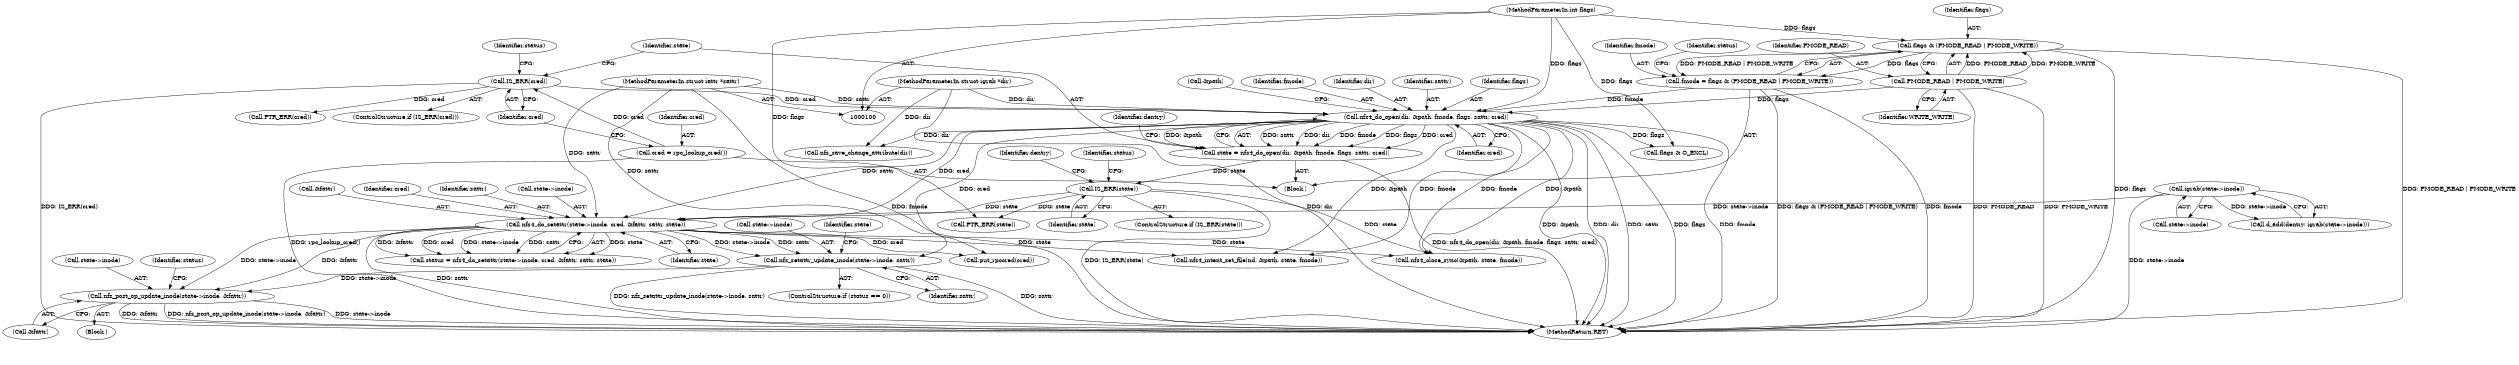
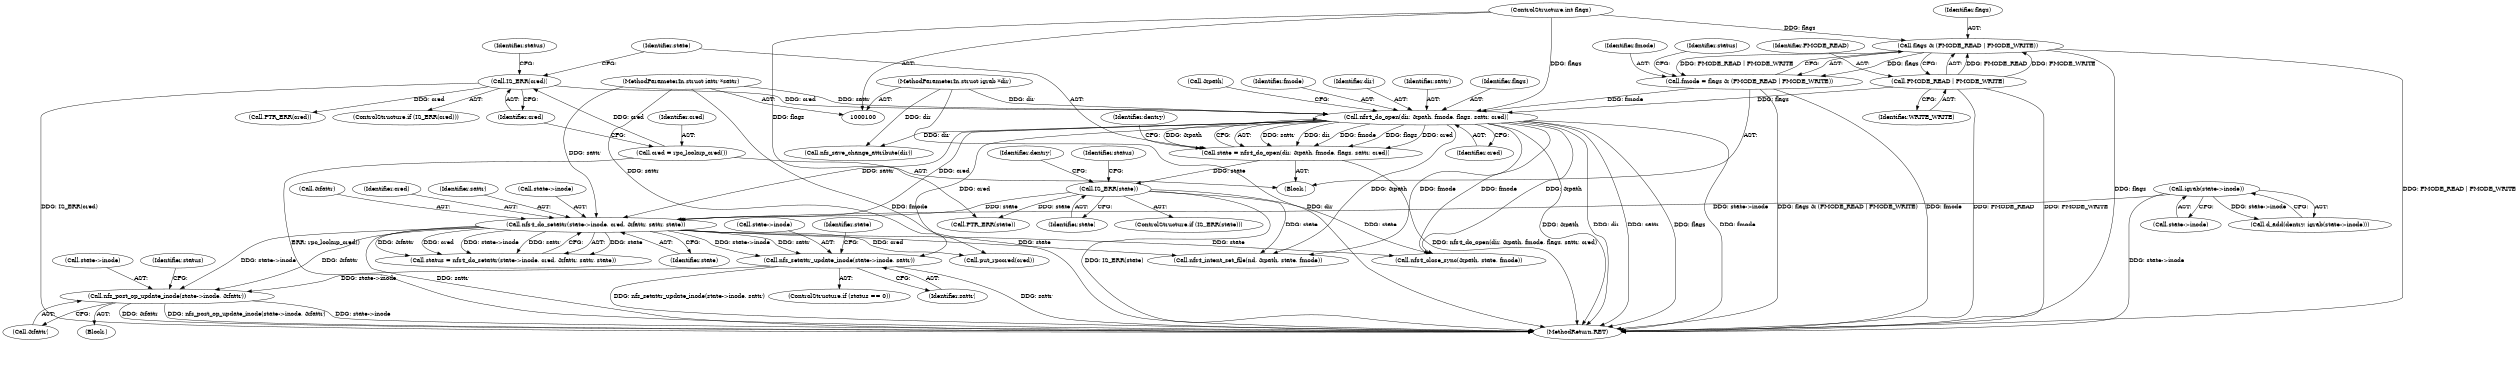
node "(MethodParameterIn,int flags)": label "(MethodParameterIn,int flags)" -> "(ControlStructure,int flags)"
node "(Call,flags & O_EXCL)": removed
edge "(Call,IS_ERR(state))" -> "(Call,nfs4_intent_set_file(nd, &path, state, fmode))": added, label "DDG: state"
edge "(Call,cred = rpc_lookup_cred())" -> "(MethodReturn,RET)": label "DDG: rpc_lookup_cred()" -> "ERR: rpc_lookup_cred()"
